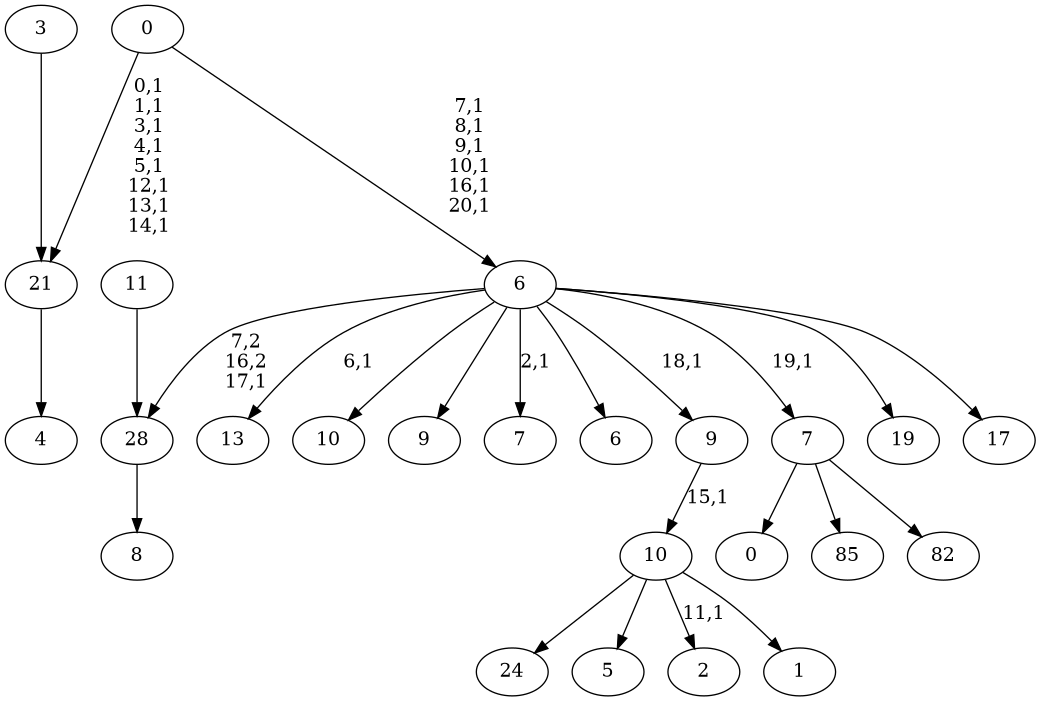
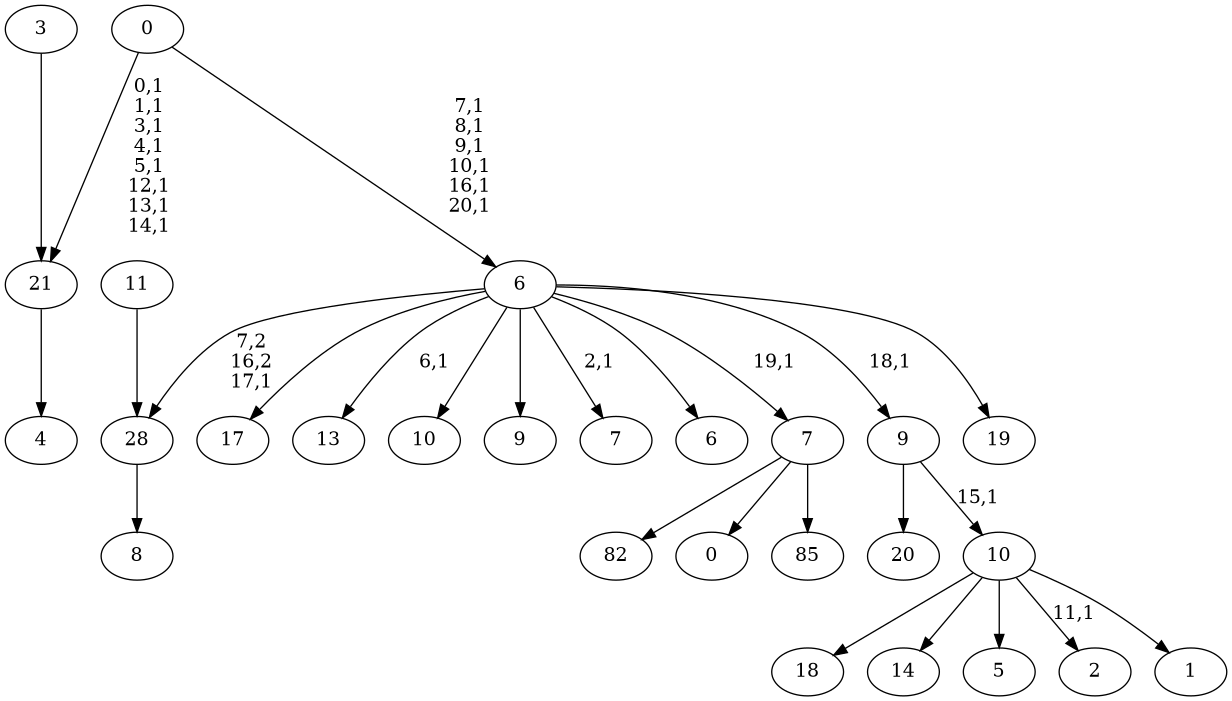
node "20": added
node "24": label "24" -> "14"
node "18": added
